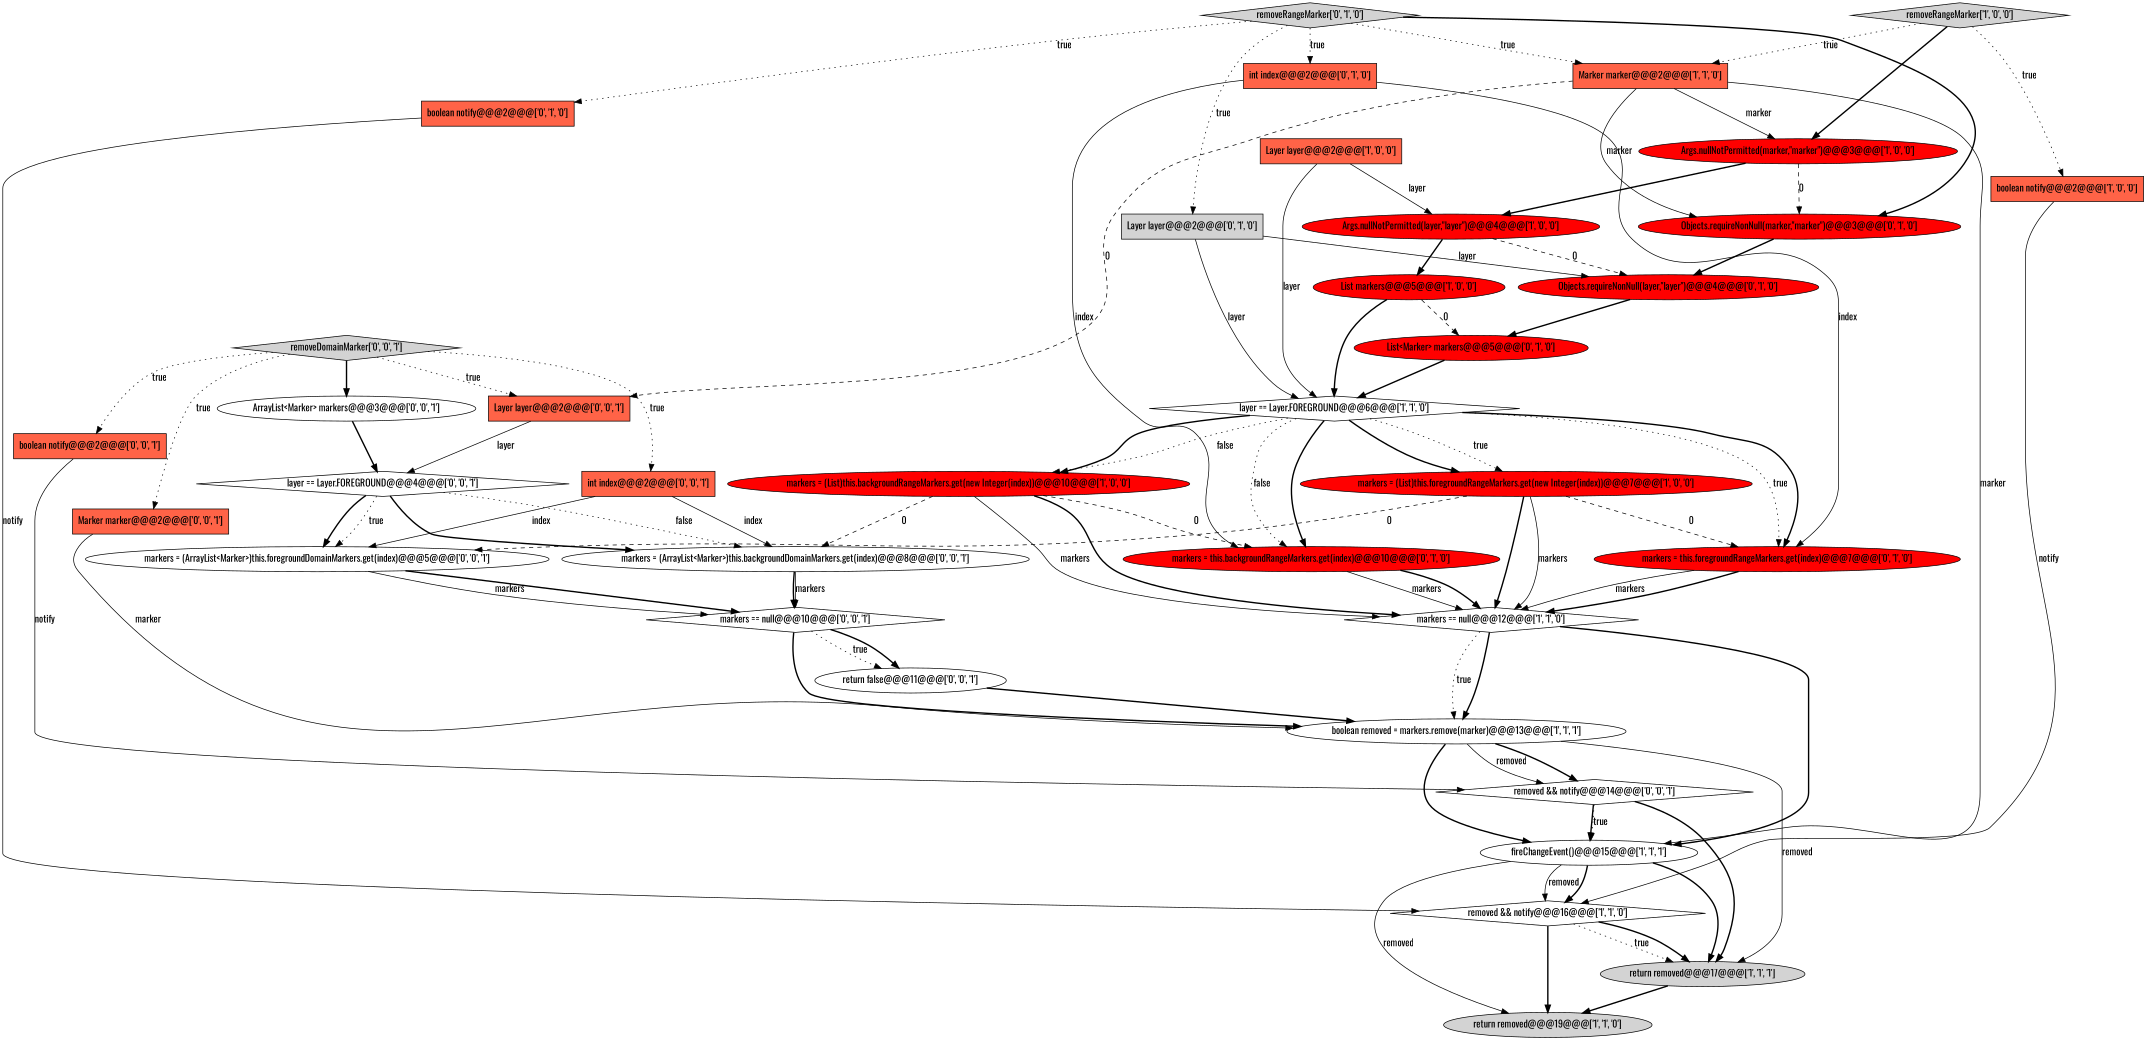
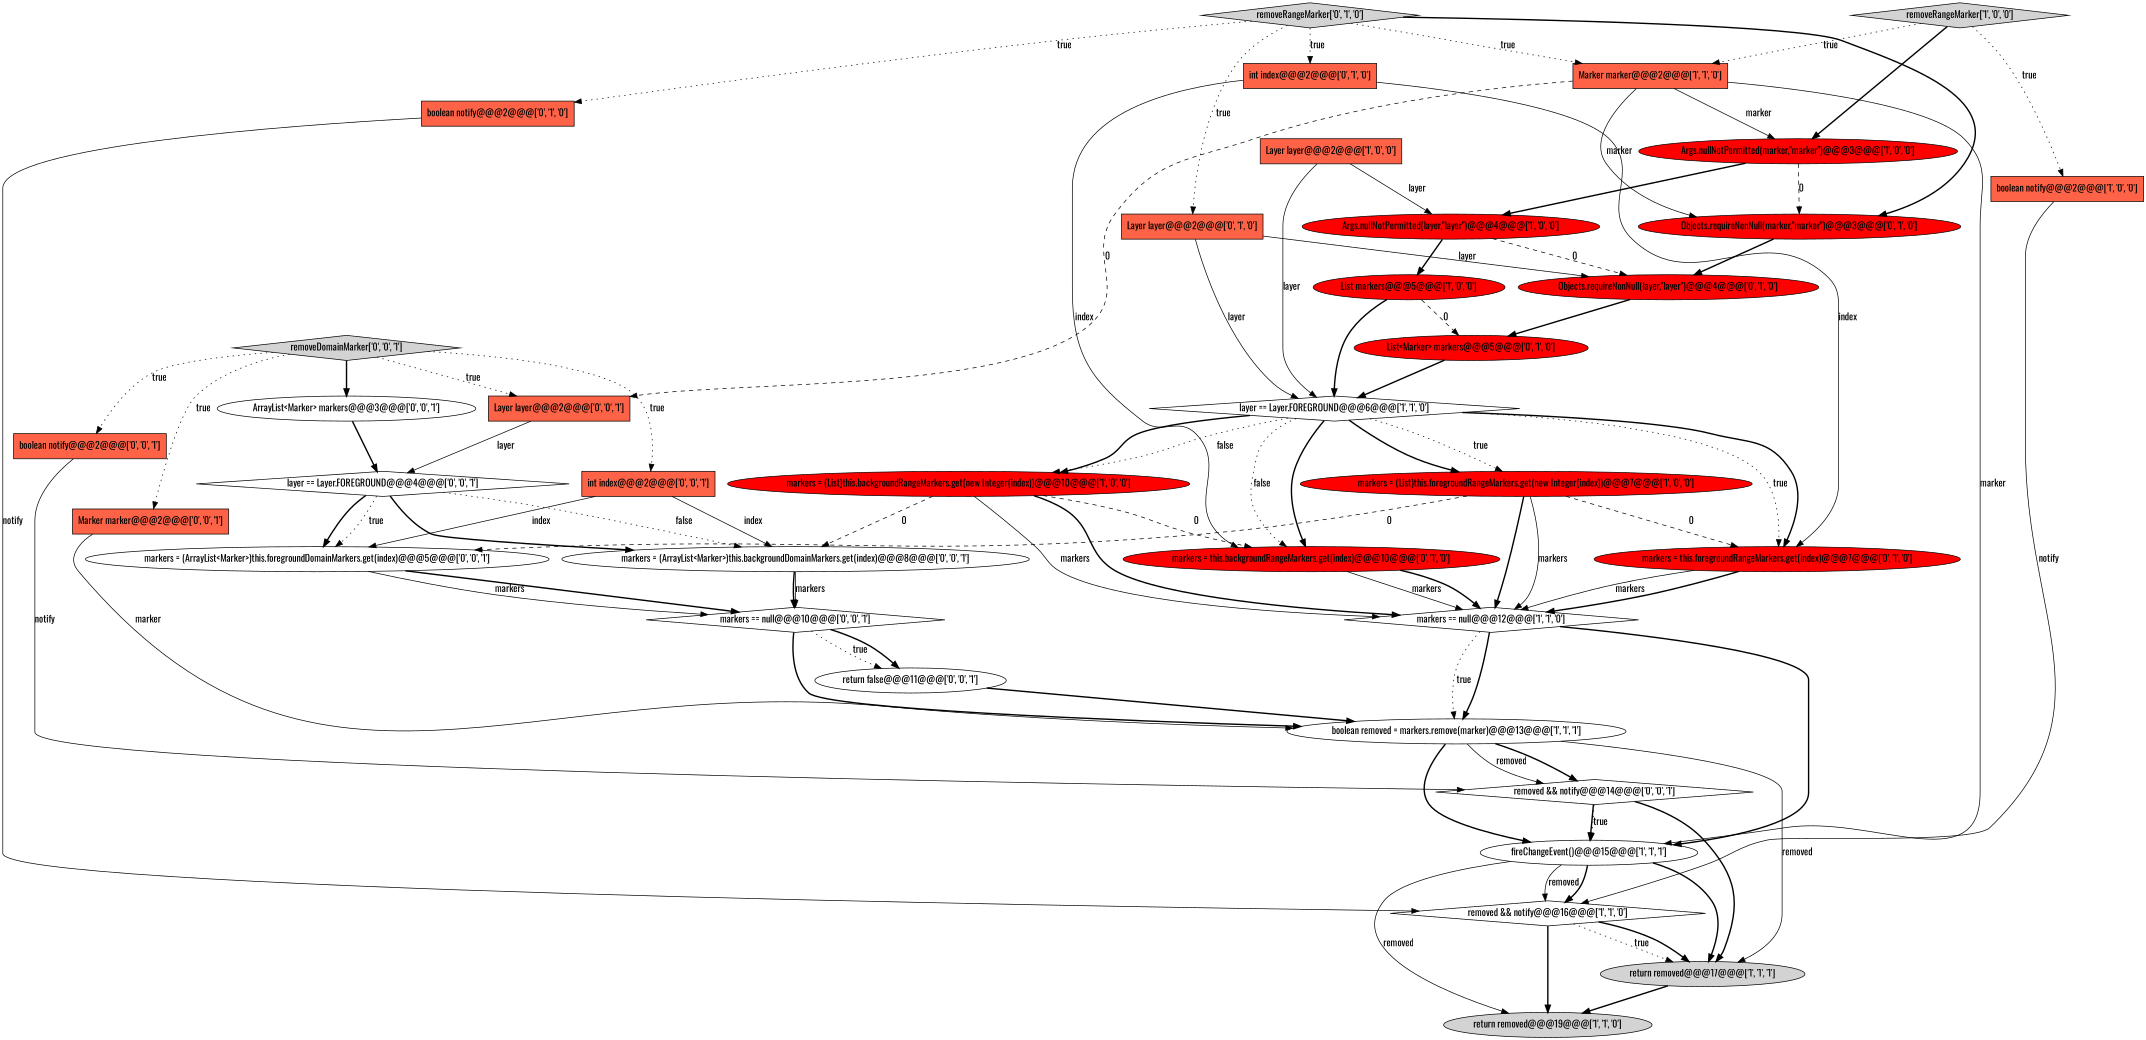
node "Layer layer@@@2@@@['0', '1', '0']": fillcolor lightgray -> tomato
